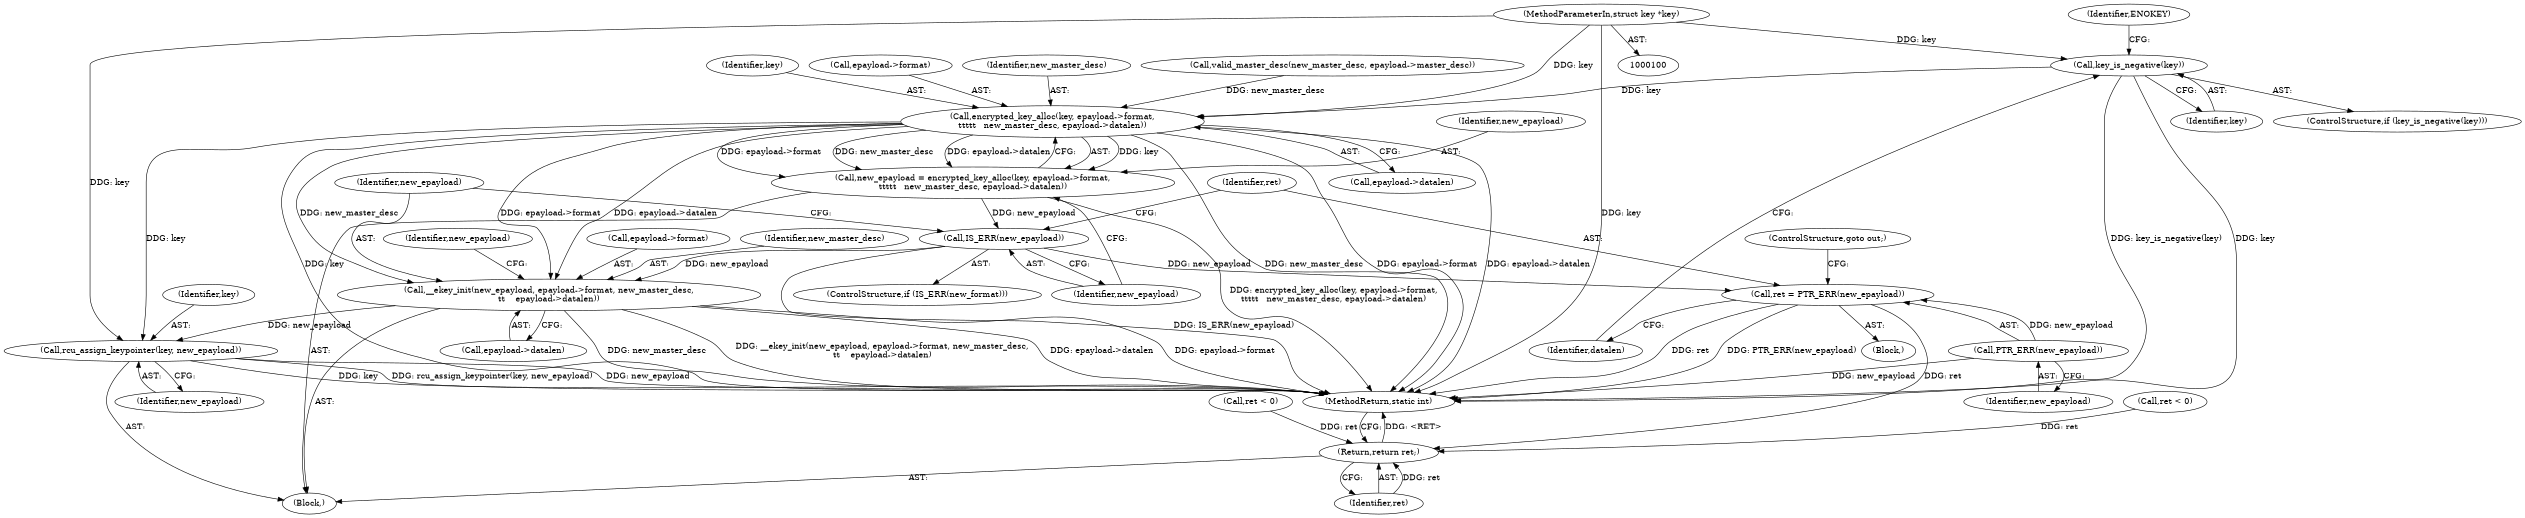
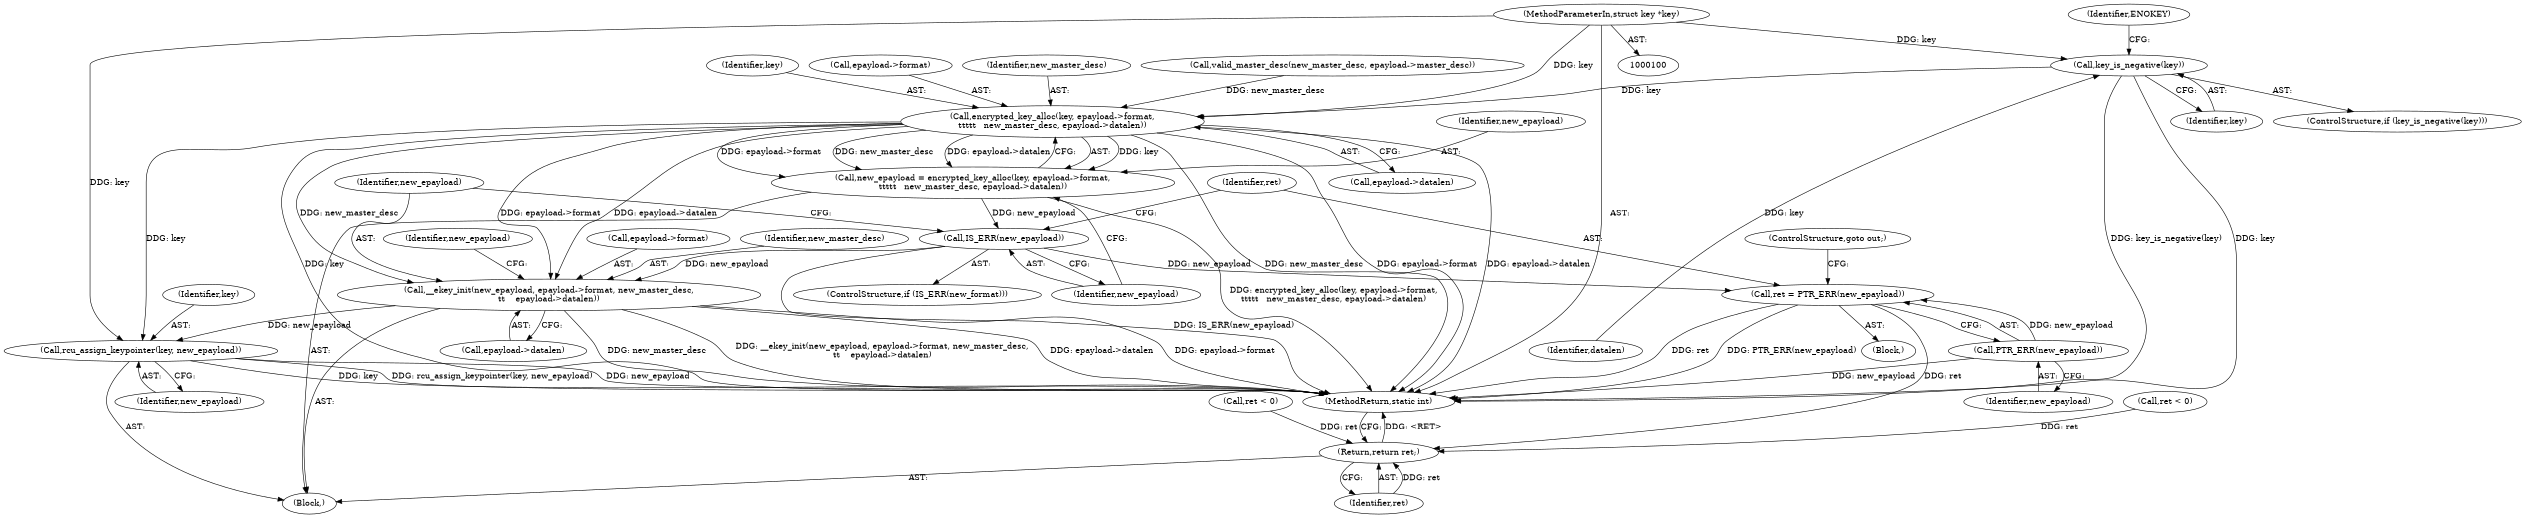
edge "(MethodParameterIn,struct key *key)" -> "(MethodReturn,static int)": label "DDG: key" -> "AST: "
edge "(Identifier,datalen)" -> "(Call,key_is_negative(key))": label "CFG: " -> "DDG: key"
edge "(Call,ret = PTR_ERR(new_epayload))" -> "(Identifier,datalen)": now "(Call,ret = PTR_ERR(new_epayload))" -> "(Call,PTR_ERR(new_epayload))"
